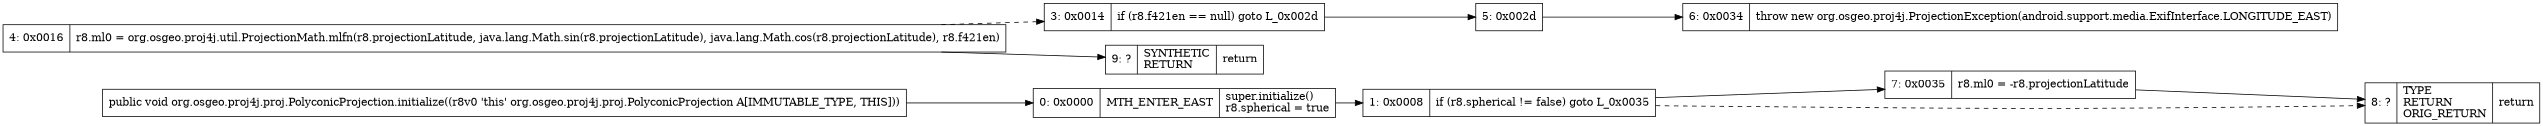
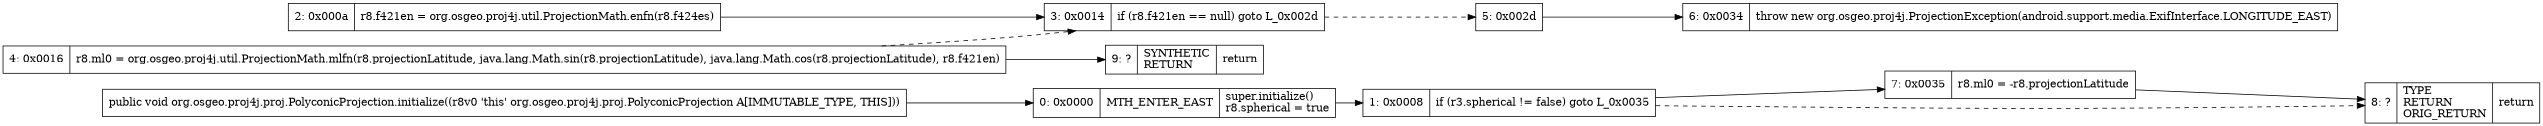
node "2: 0x000a": added
edge "3: 0x0014" -> "5: 0x002d": style solid -> dashed
node "1: 0x0008": text "if (r8.spherical != false) goto L_0x0035" -> "if (r3.spherical != false) goto L_0x0035"
